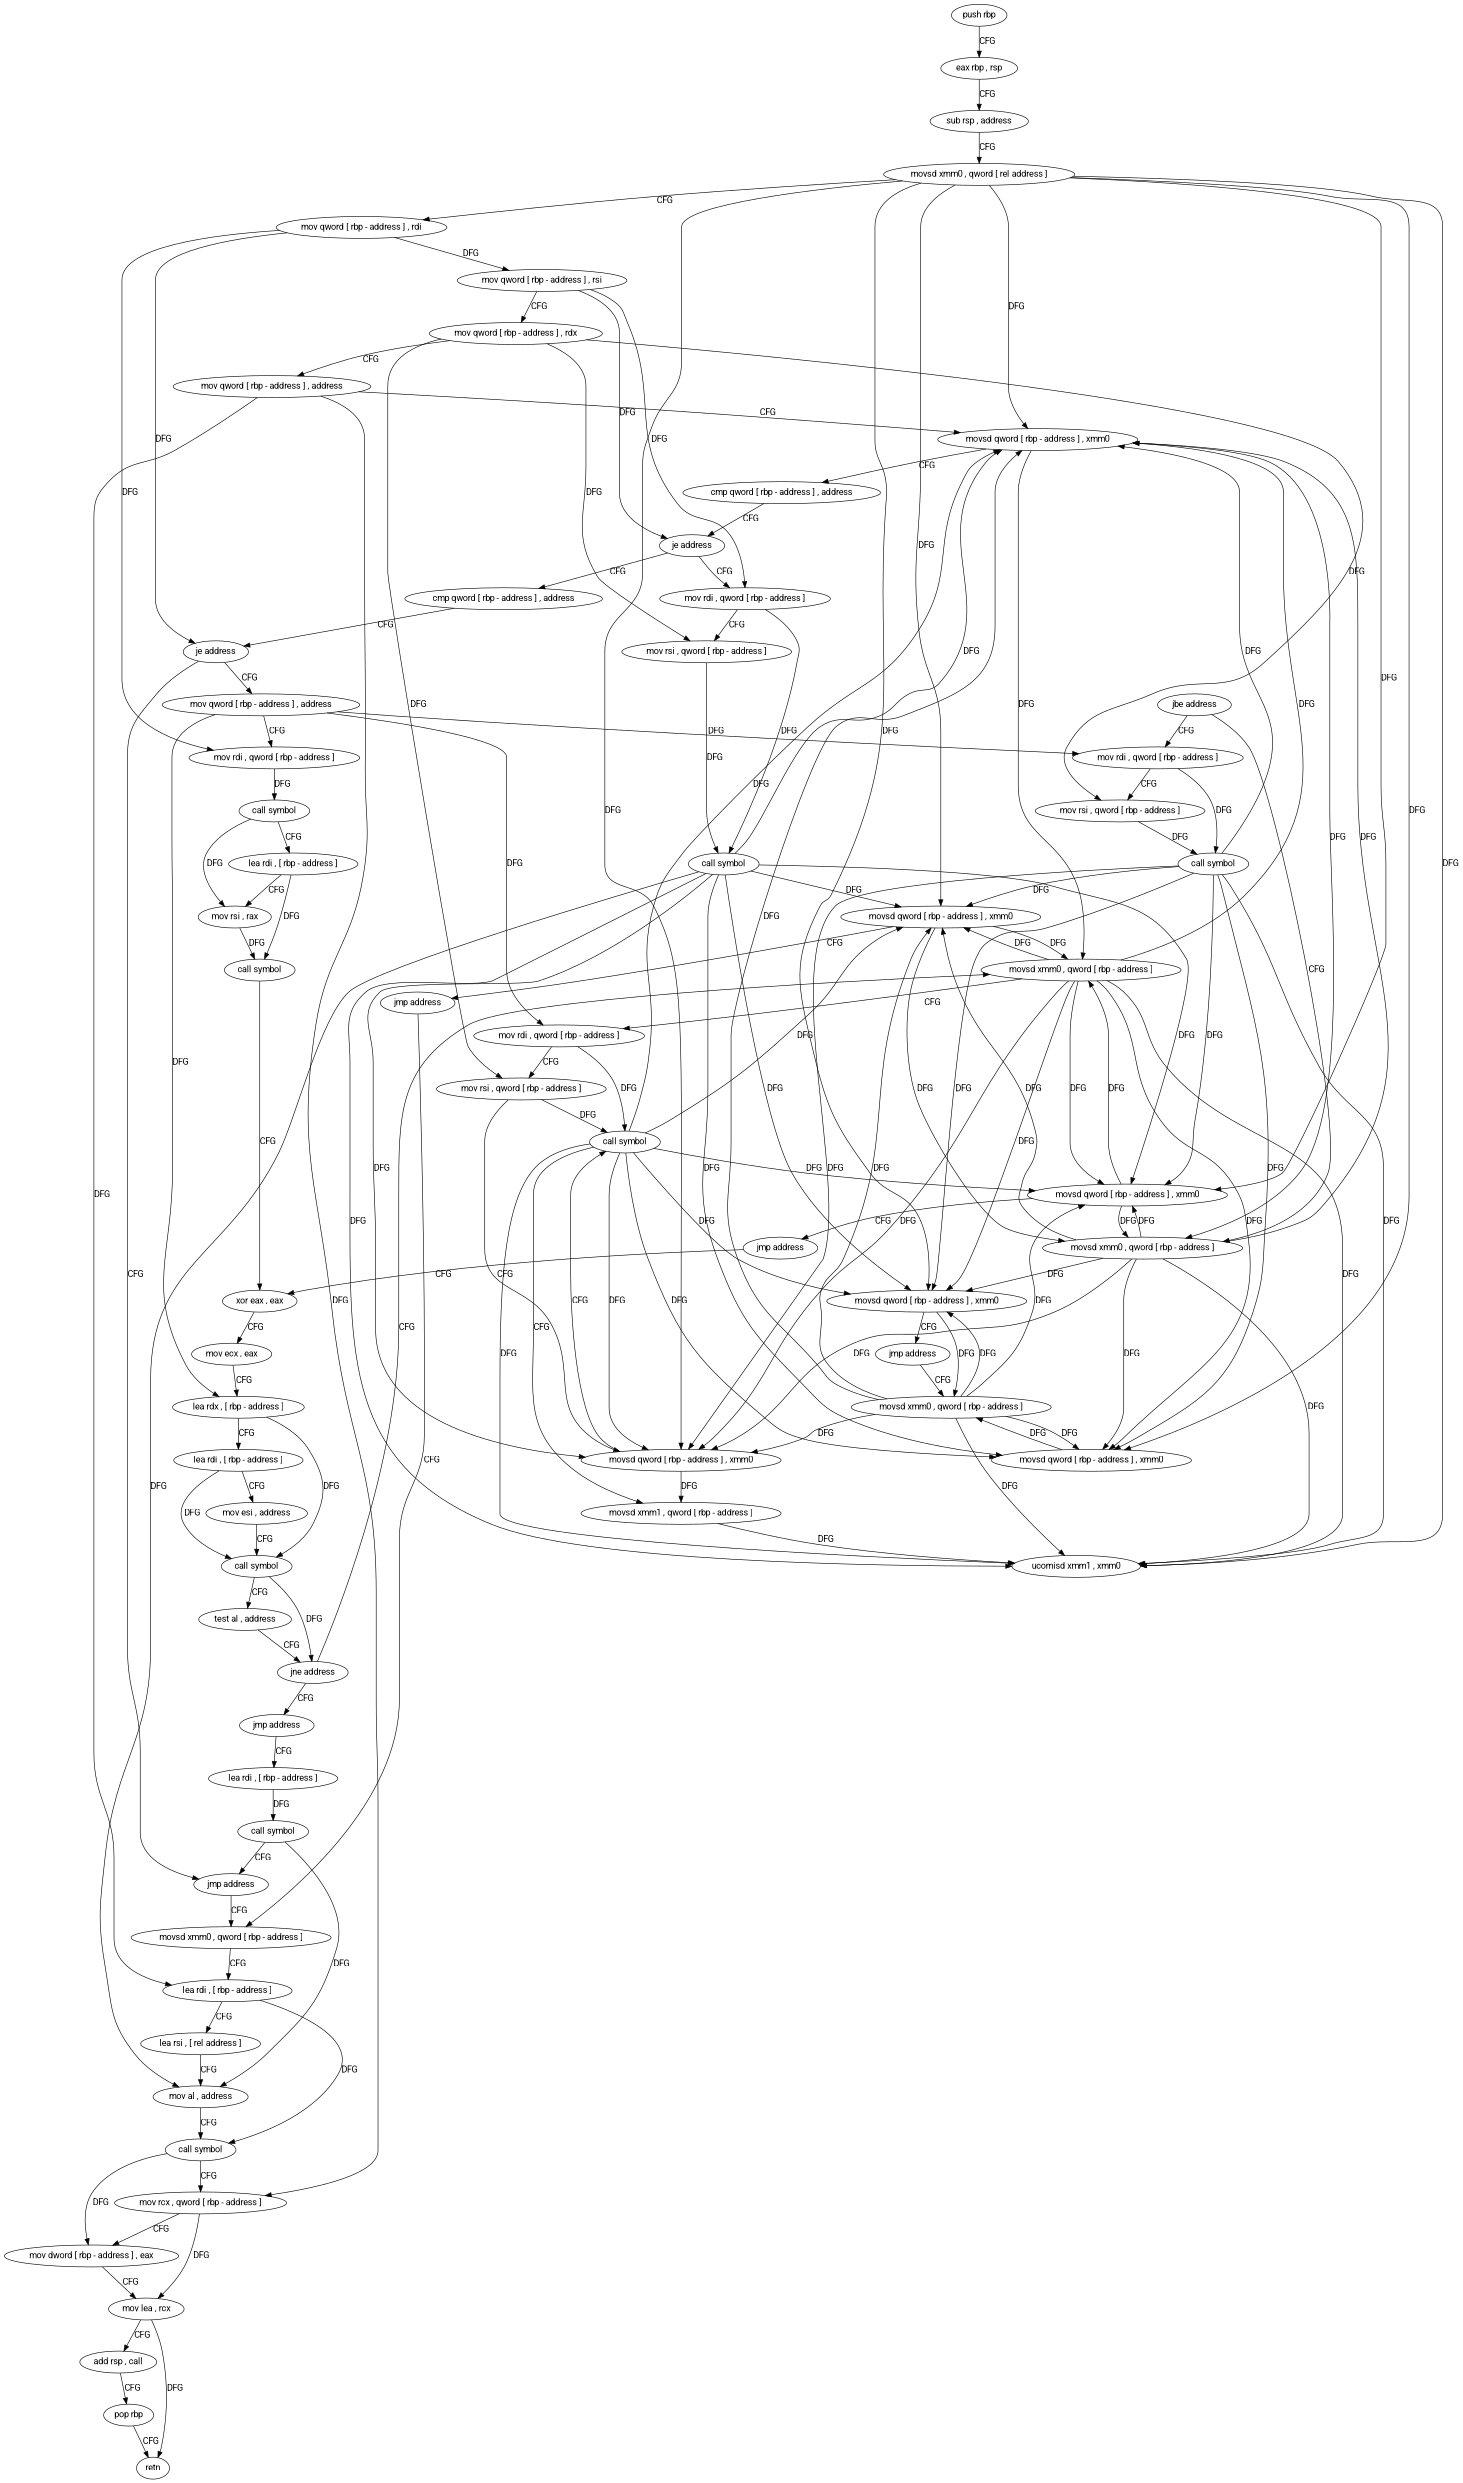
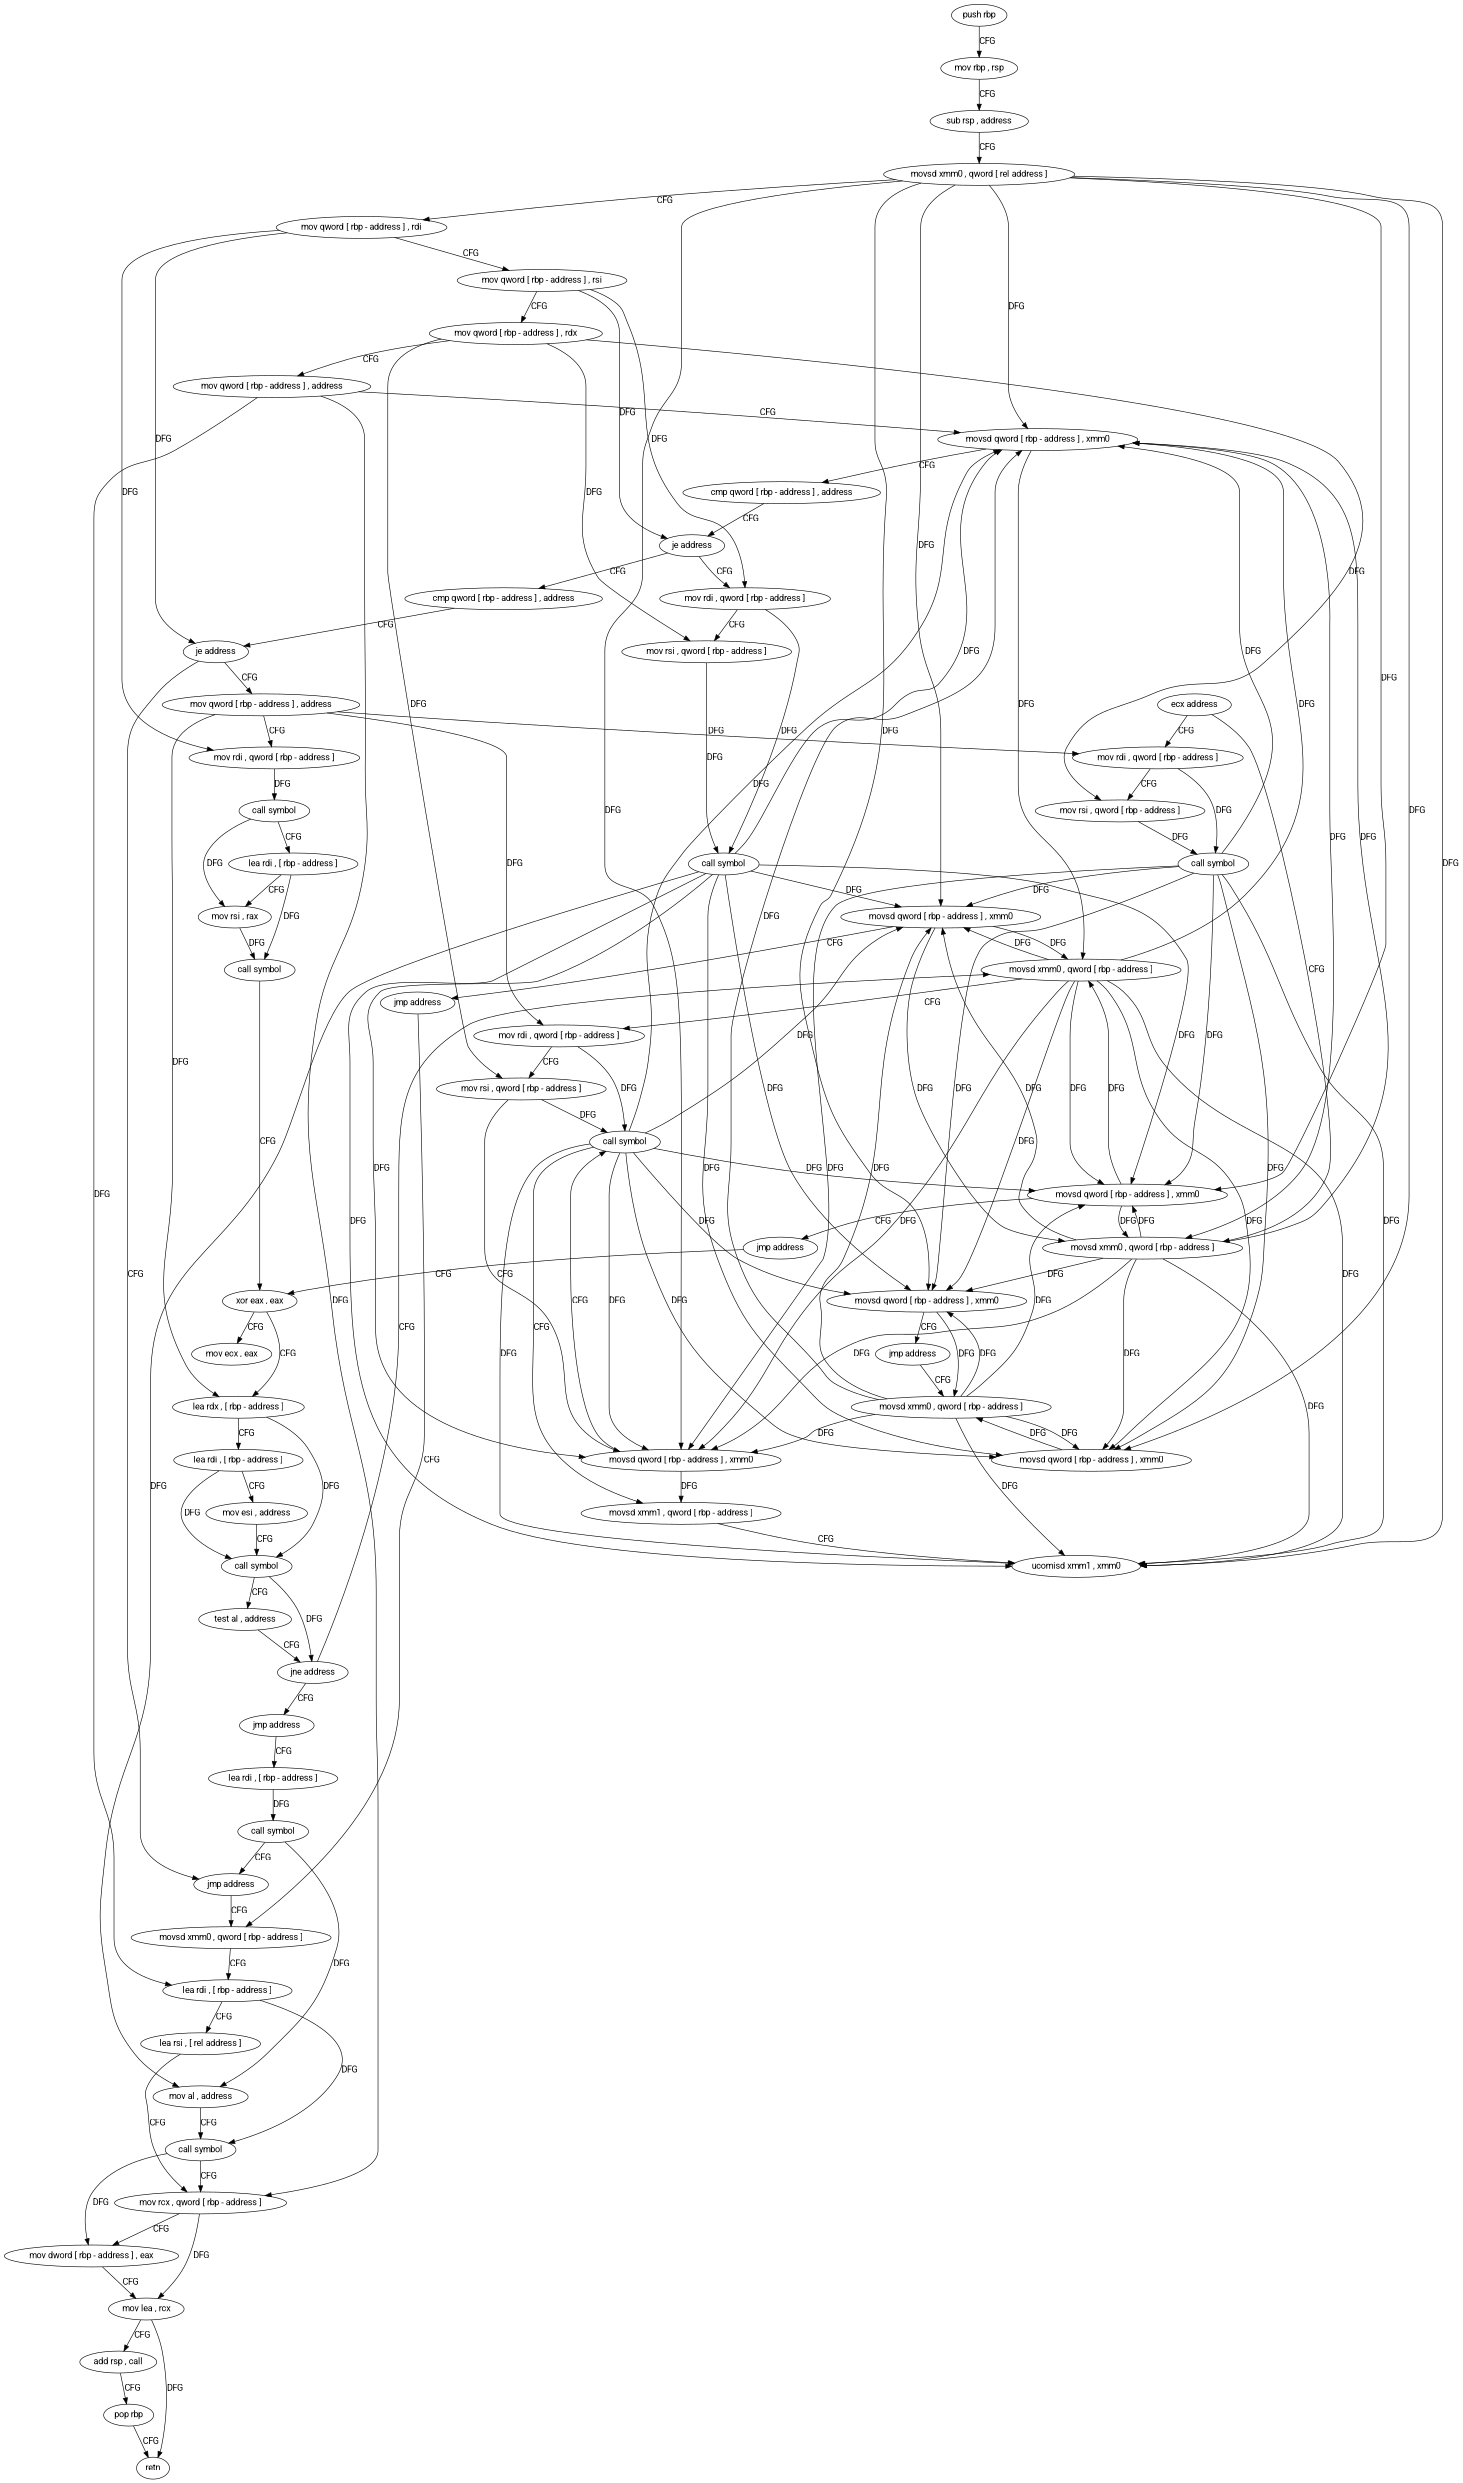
node "eax rbp , rsp": label "eax rbp , rsp" -> "mov rbp , rsp"
edge "mov qword [ rbp - address ] , rdi" -> "mov qword [ rbp - address ] , rsi": label "DFG" -> "CFG"
node "jbe address": label "jbe address" -> "ecx address"
edge "mov ecx , eax" -> "lea rdx , [ rbp - address ]": now "xor eax , eax" -> "lea rdx , [ rbp - address ]"
edge "movsd xmm1 , qword [ rbp - address ]" -> "ucomisd xmm1 , xmm0": label "DFG" -> "CFG"
edge "lea rsi , [ rel address ]" -> "mov al , address": now "lea rsi , [ rel address ]" -> "mov rcx , qword [ rbp - address ]"
